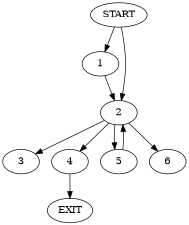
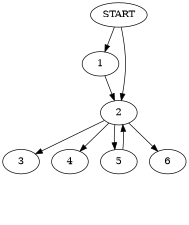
node "EXIT": removed
